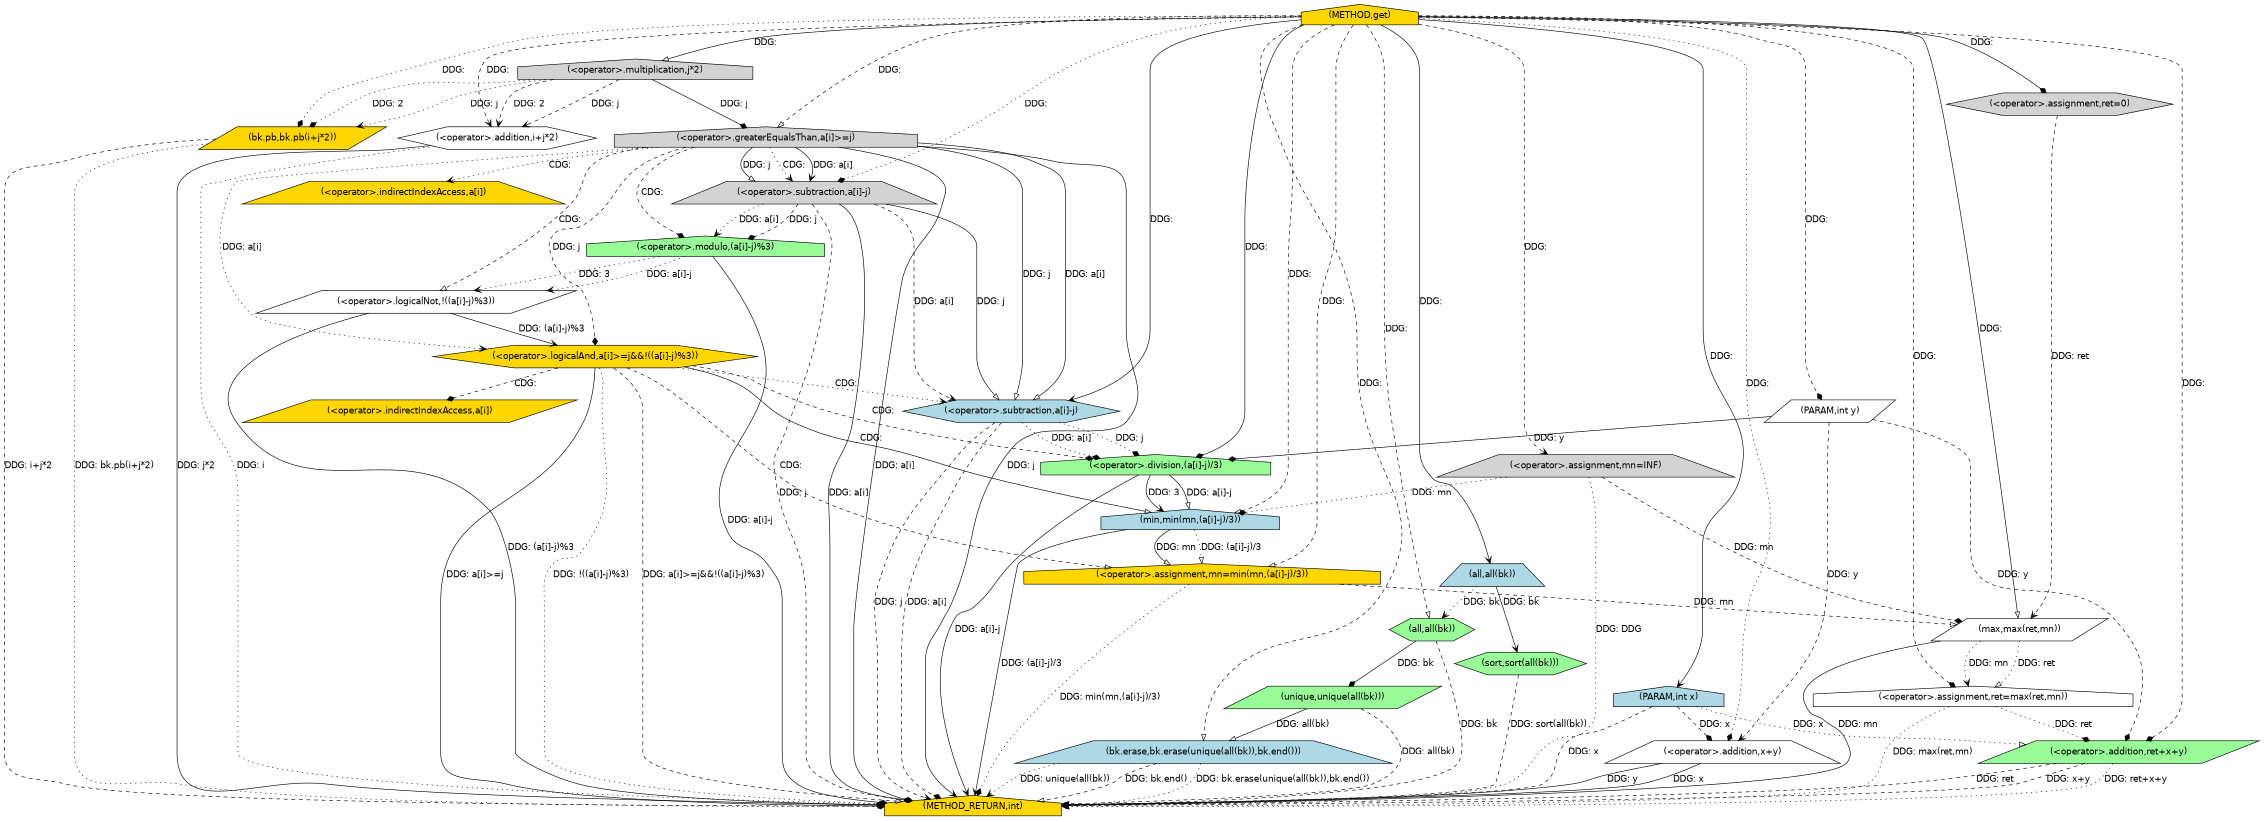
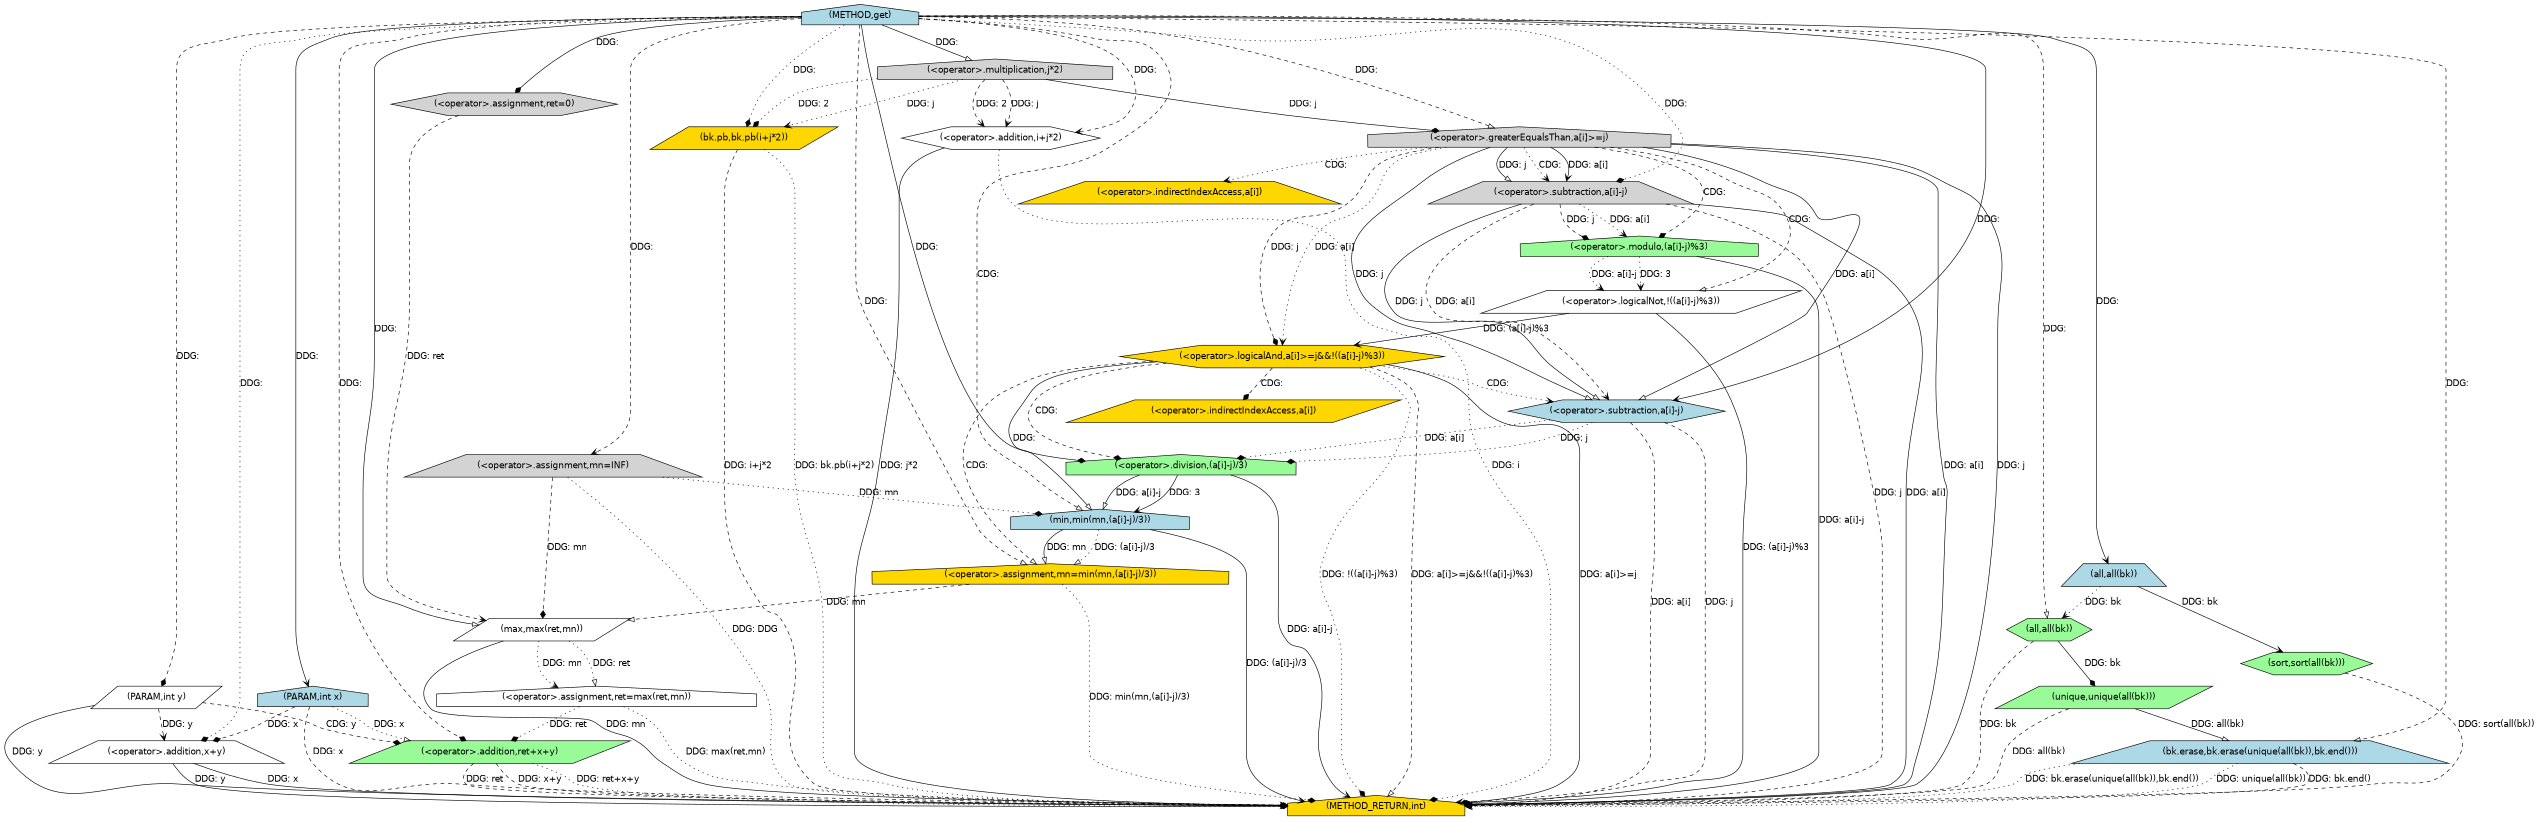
node "(METHOD,get)": fillcolor gold -> lightblue
edge "(METHOD,get)" -> "(<operator>.assignment,ret=max(ret,mn))": removed, label "DDG:"
edge "(METHOD,get)" -> "(min,min(mn,(a[i]-j)/3))": label "DDG: " -> "CDG: "
edge "(PARAM,int y)" -> "(<operator>.division,(a[i]-j)/3)": now "(PARAM,int y)" -> "(METHOD_RETURN,int)"
edge "(<operator>.logicalAnd,a[i]>=j&&!((a[i]-j)%3))" -> "(min,min(mn,(a[i]-j)/3))": label "CDG: " -> "DDG: "
edge "(PARAM,int y)" -> "(<operator>.addition,ret+x+y)": label "DDG: y" -> "CDG: y"
